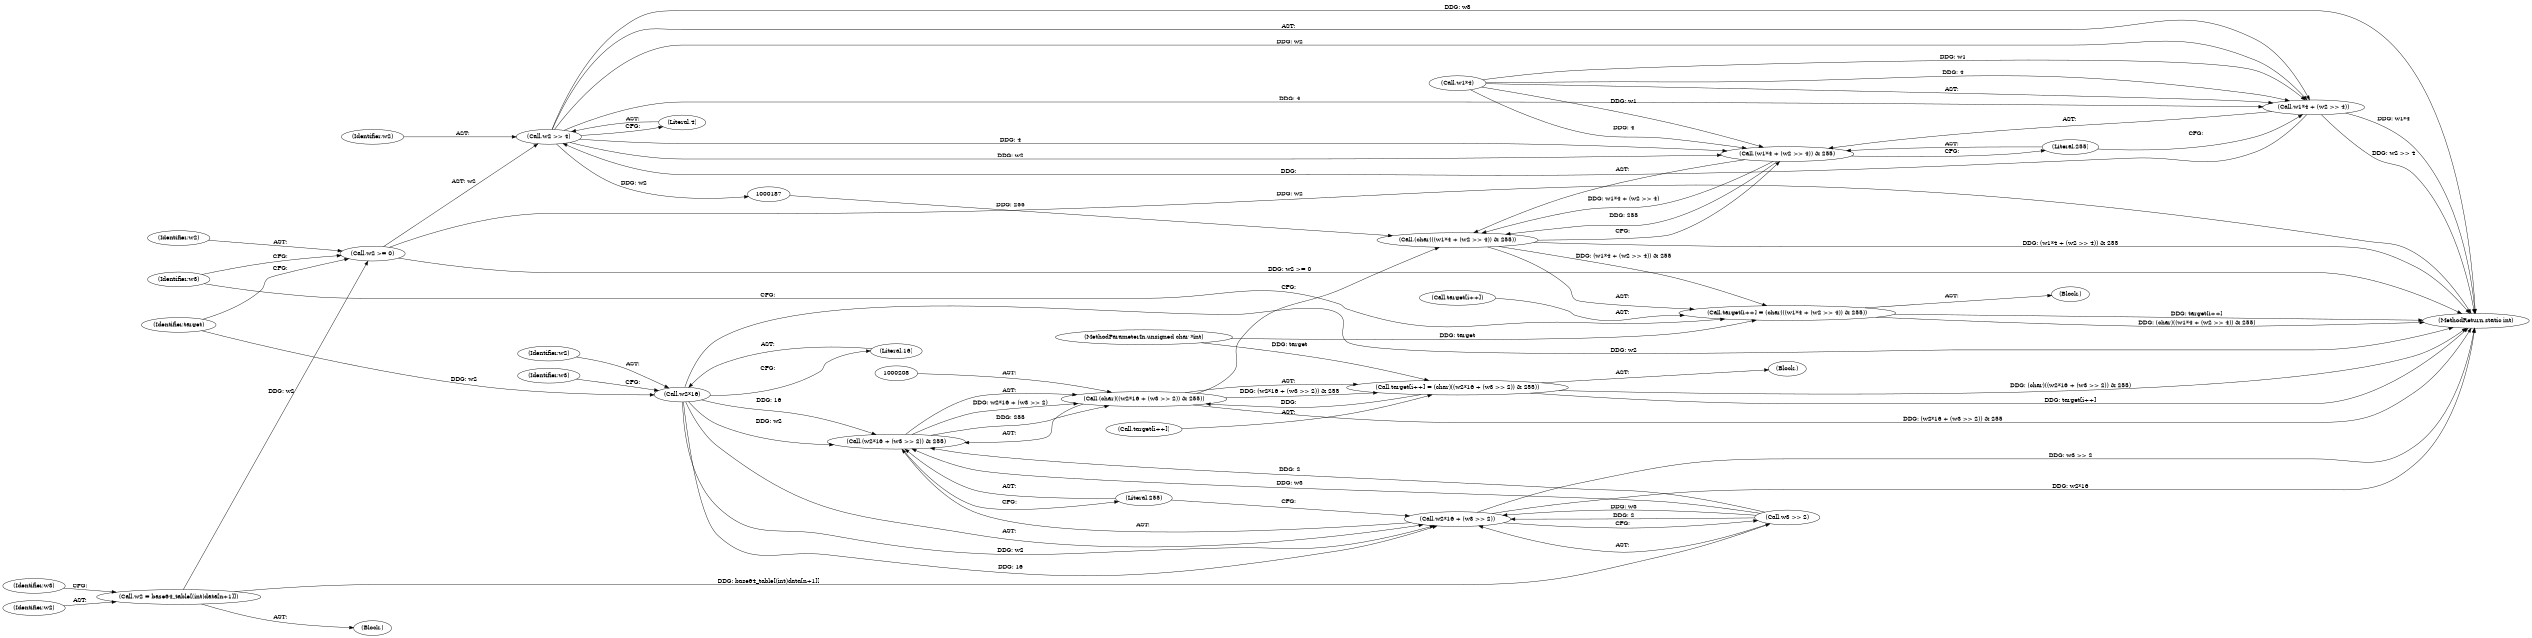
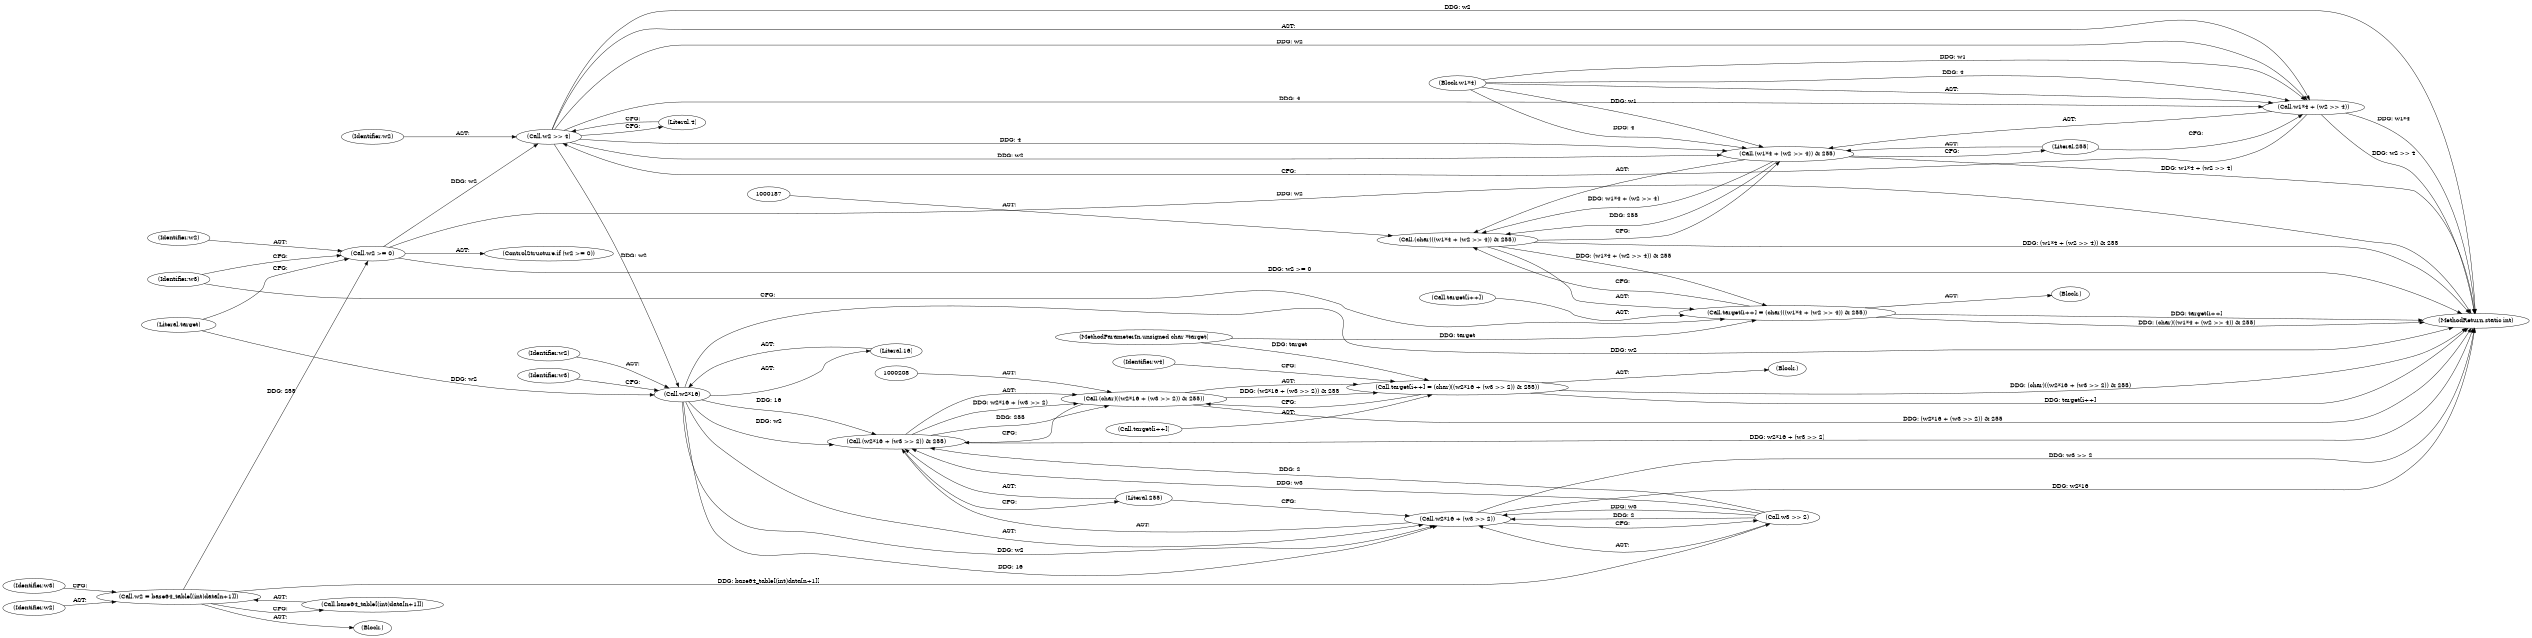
edge "(Call,w2 >> 4)" -> "(MethodReturn,static int)": label "DDG: w8" -> "DDG: w2"
node "(Call,w1*4)": label "(Call,w1*4)" -> "(Block,w1*4)"
edge "(Literal,4)" -> "(Call,w2 >> 4)": label "AST: " -> "CFG: "
edge "(Call,w1*4 + (w2 >> 4))" -> "(Call,w2 >> 4)": label "DDG: " -> "CFG: "
edge "(Call,(w1*4 + (w2 >> 4)) & 255)" -> "(MethodReturn,static int)": added, label "DDG: w1*4 + (w2 >> 4)"
edge "(Call,w2 >= 0)" -> "(Call,w2 >> 4)": label "AST: w2" -> "DDG: w2"
edge "(Call,w2 >> 4)" -> "1000187": now "(Call,w2 >> 4)" -> "(Call,w2*16)"
edge "1000187" -> "(Call,(char)((w1*4 + (w2 >> 4)) & 255))": label "DDG: 255" -> "AST: "
node "(ControlStructure,if (w2 >= 0))": added
edge "(Call,(char)((w2*16 + (w3 >> 2)) & 255))" -> "(Call,(char)((w1*4 + (w2 >> 4)) & 255))": now "(Call,target[i++] = (char)((w1*4 + (w2 >> 4)) & 255))" -> "(Call,(char)((w1*4 + (w2 >> 4)) & 255))"
node "(Identifier,target)": label "(Identifier,target)" -> "(Literal,target)"
node "(MethodParameterIn,unsigned char *int)": label "(MethodParameterIn,unsigned char *int)" -> "(MethodParameterIn,unsigned char *target)"
node "(Identifier,w4)": added
edge "(Call,w2*16)" -> "(Literal,16)": label "CFG: " -> "AST: "
edge "(Call,w2 = base64_table[(int)data[n+1]])" -> "(Call,w2 >= 0)": label "DDG: w2" -> "DDG: 255"
edge "(Call,target[i++] = (char)((w2*16 + (w3 >> 2)) & 255))" -> "(Call,(char)((w2*16 + (w3 >> 2)) & 255))": label "DDG: " -> "CFG: "
edge "(Call,(char)((w2*16 + (w3 >> 2)) & 255))" -> "(Call,(w2*16 + (w3 >> 2)) & 255)": label "AST: " -> "CFG: "
edge "(Call,(w2*16 + (w3 >> 2)) & 255)" -> "(MethodReturn,static int)": added, label "DDG: w2*16 + (w3 >> 2)"
node "(Call,base64_table[(int)data[n+1]])": added
